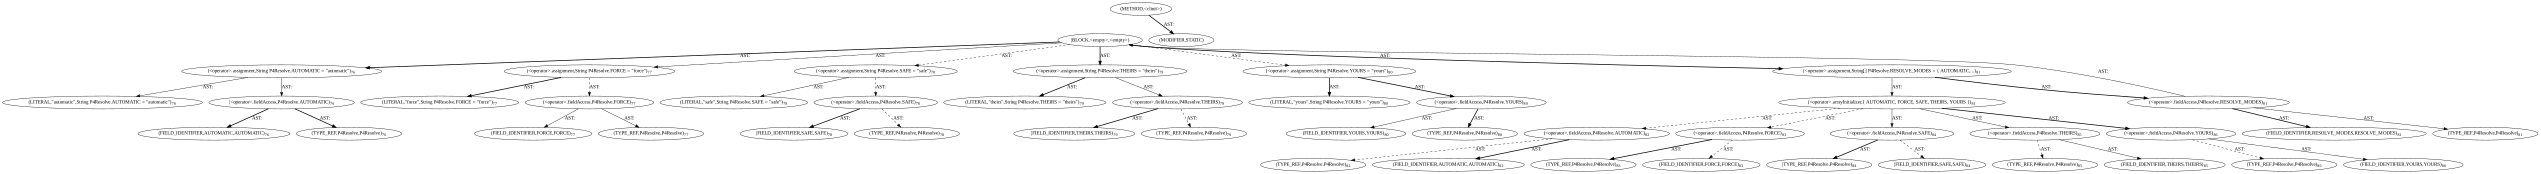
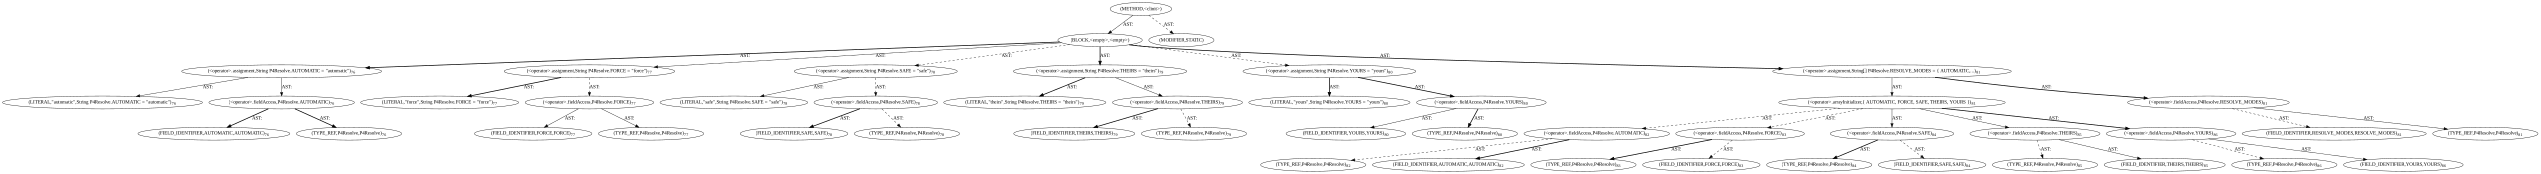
edge "(METHOD,<clinit>)" -> "(MODIFIER,STATIC)": style bold -> dashed
edge "(<operator>.fieldAccess,P4Resolve.RESOLVE_MODES)" -> "(BLOCK,<empty>,<empty>)": now "(METHOD,<clinit>)" -> "(BLOCK,<empty>,<empty>)"
edge "(<operator>.fieldAccess,P4Resolve.RESOLVE_MODES)" -> "(FIELD_IDENTIFIER,RESOLVE_MODES,RESOLVE_MODES)": style bold -> dashed
